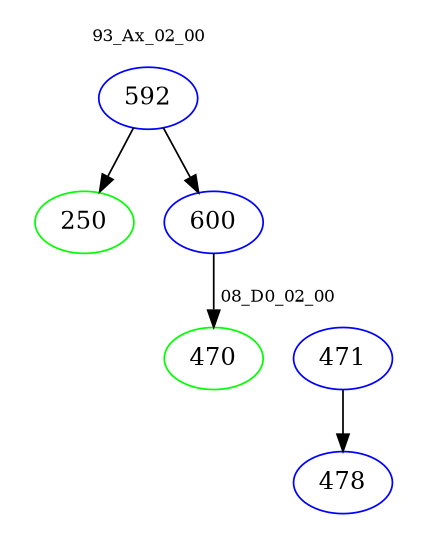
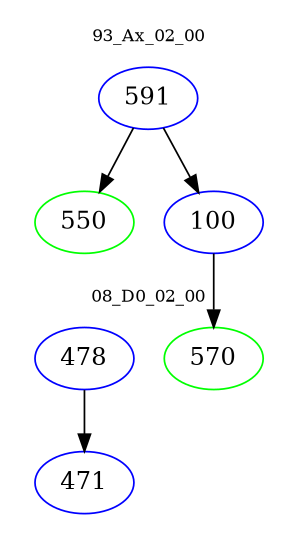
node "592": label "592" -> "591"
node "250": label "250" -> "550"
node "600": label "600" -> "100"
node "470": label "470" -> "570"
edge "471" -> "478": reversed
